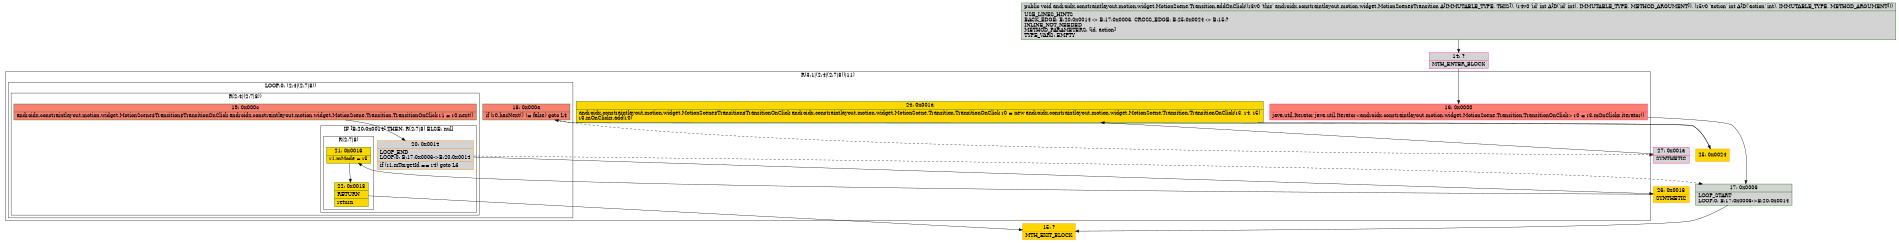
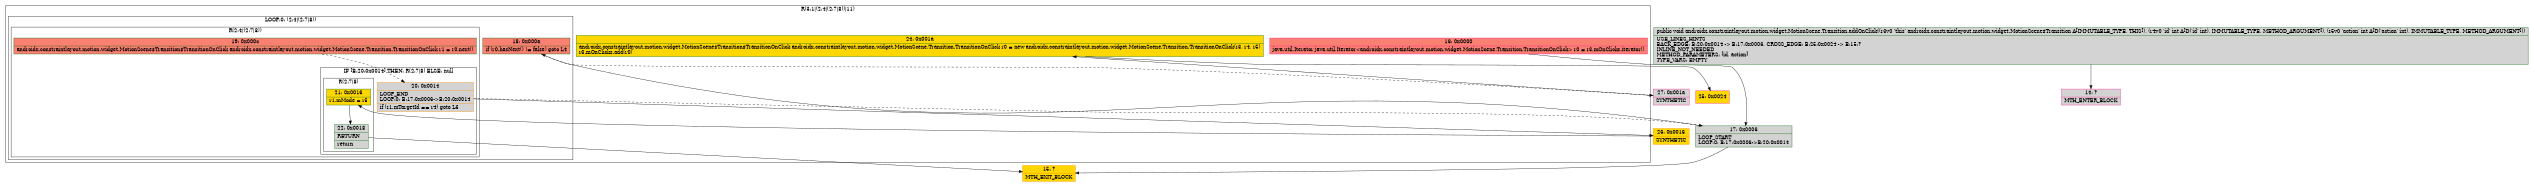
edge "14: ?" -> "16: 0x0000": removed
edge "25: 0x0024" -> "18: 0x000a": now "17: 0x0006" -> "18: 0x000a"
edge "19: 0x000c" -> "20: 0x0014": style solid -> dashed
node "25: 0x0024": color darkorange -> deeppink
node "22: 0x0018": fillcolor gold -> lightgrey
